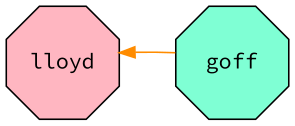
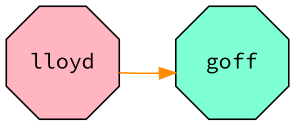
edge "goff" -> "lloyd": reversed
